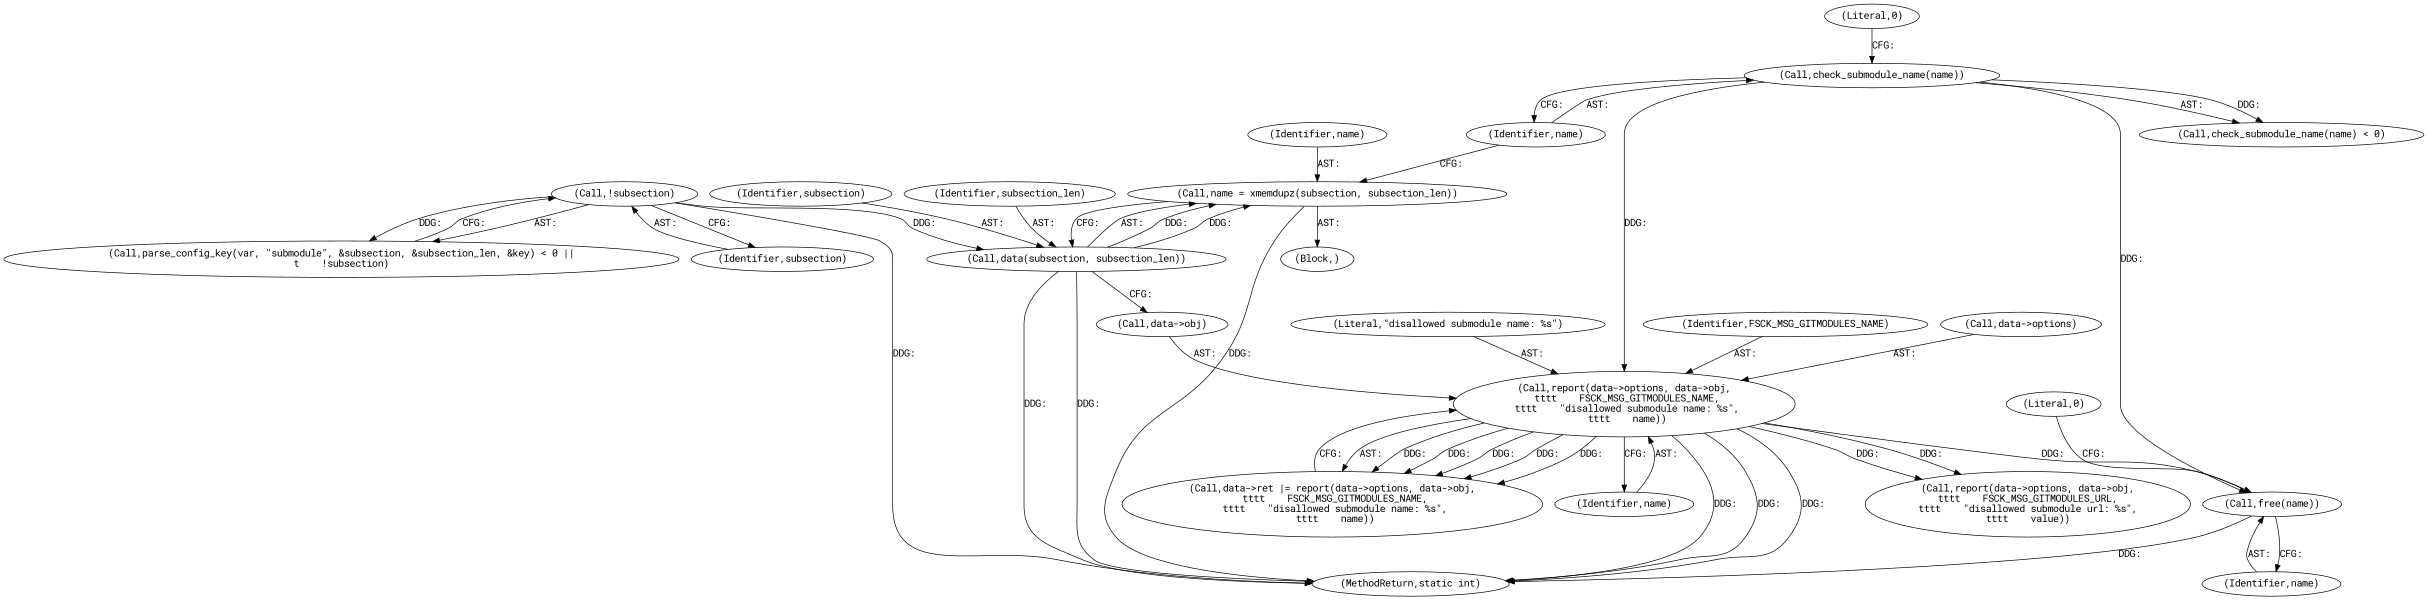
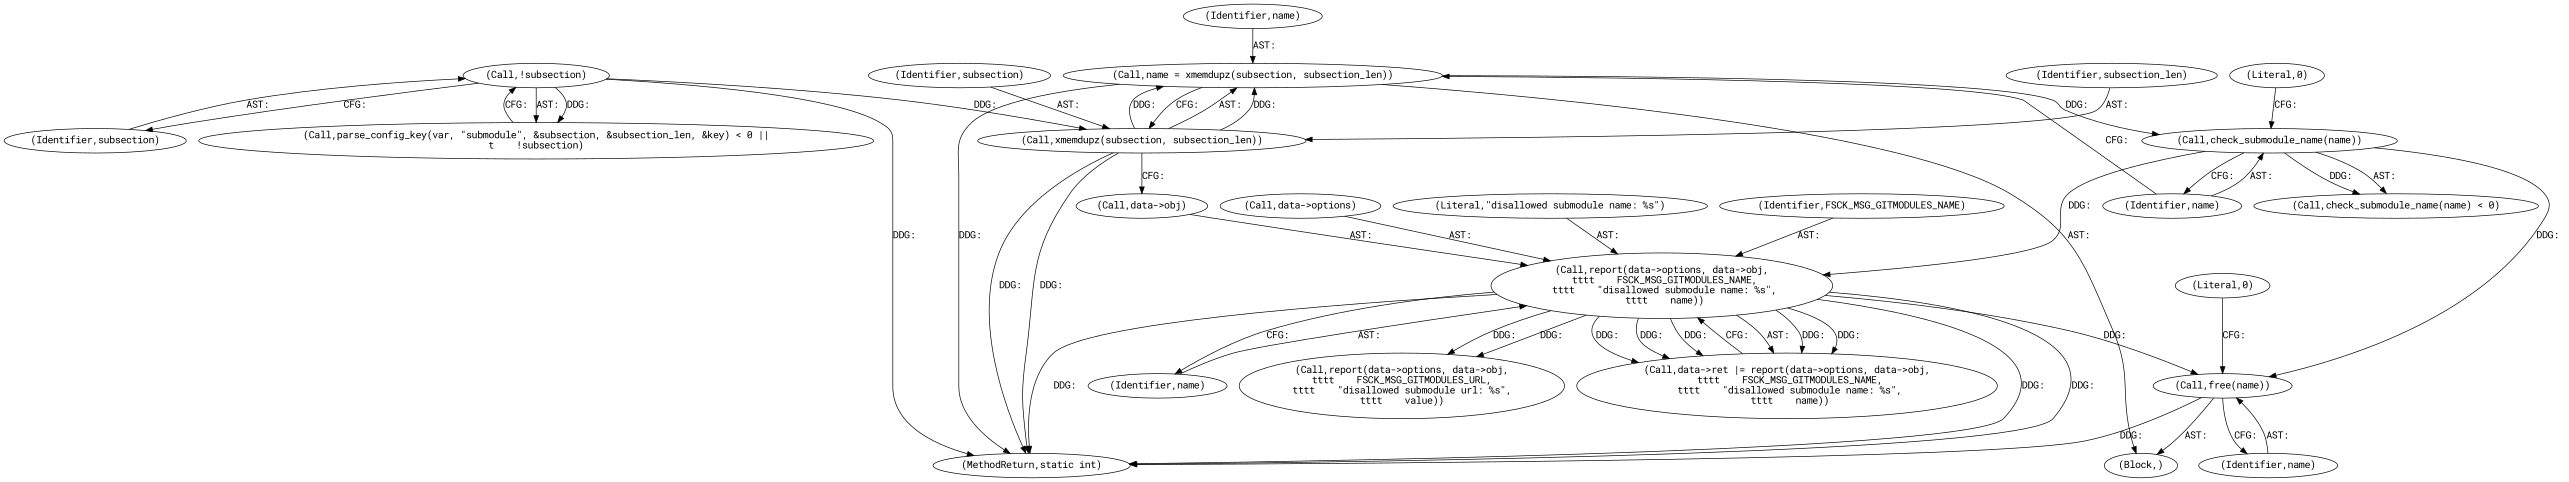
edge "(Call,name = xmemdupz(subsection, subsection_len))" -> "(Call,check_submodule_name(name))": added, label "DDG:"
node "(Call,data(subsection, subsection_len))": label "(Call,data(subsection, subsection_len))" -> "(Call,xmemdupz(subsection, subsection_len))"
edge "(Call,free(name))" -> "(Block,)": added, label "AST:"
